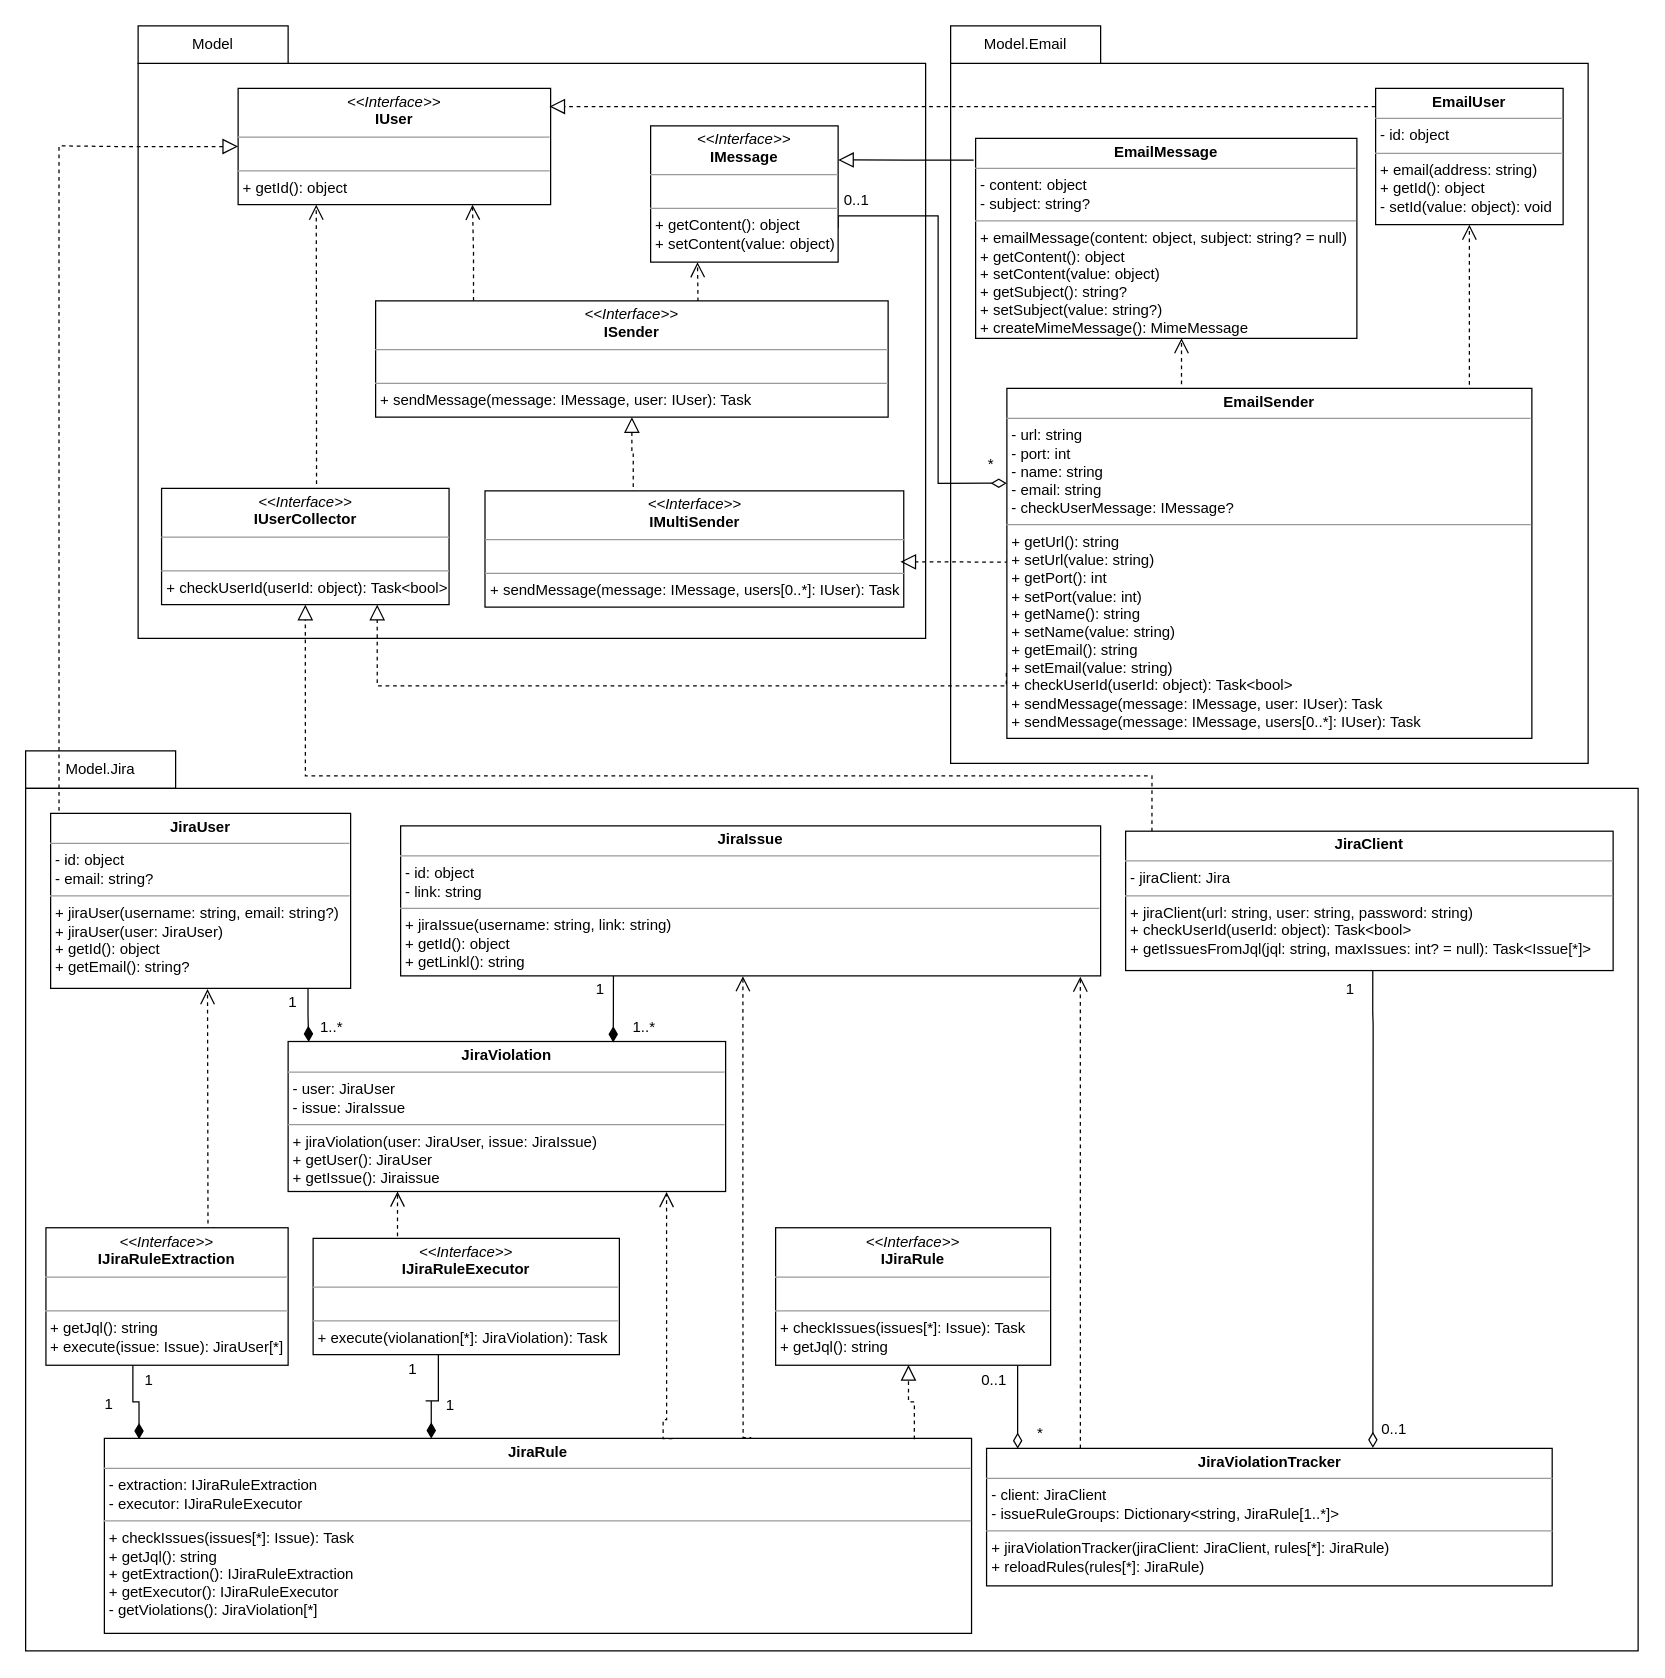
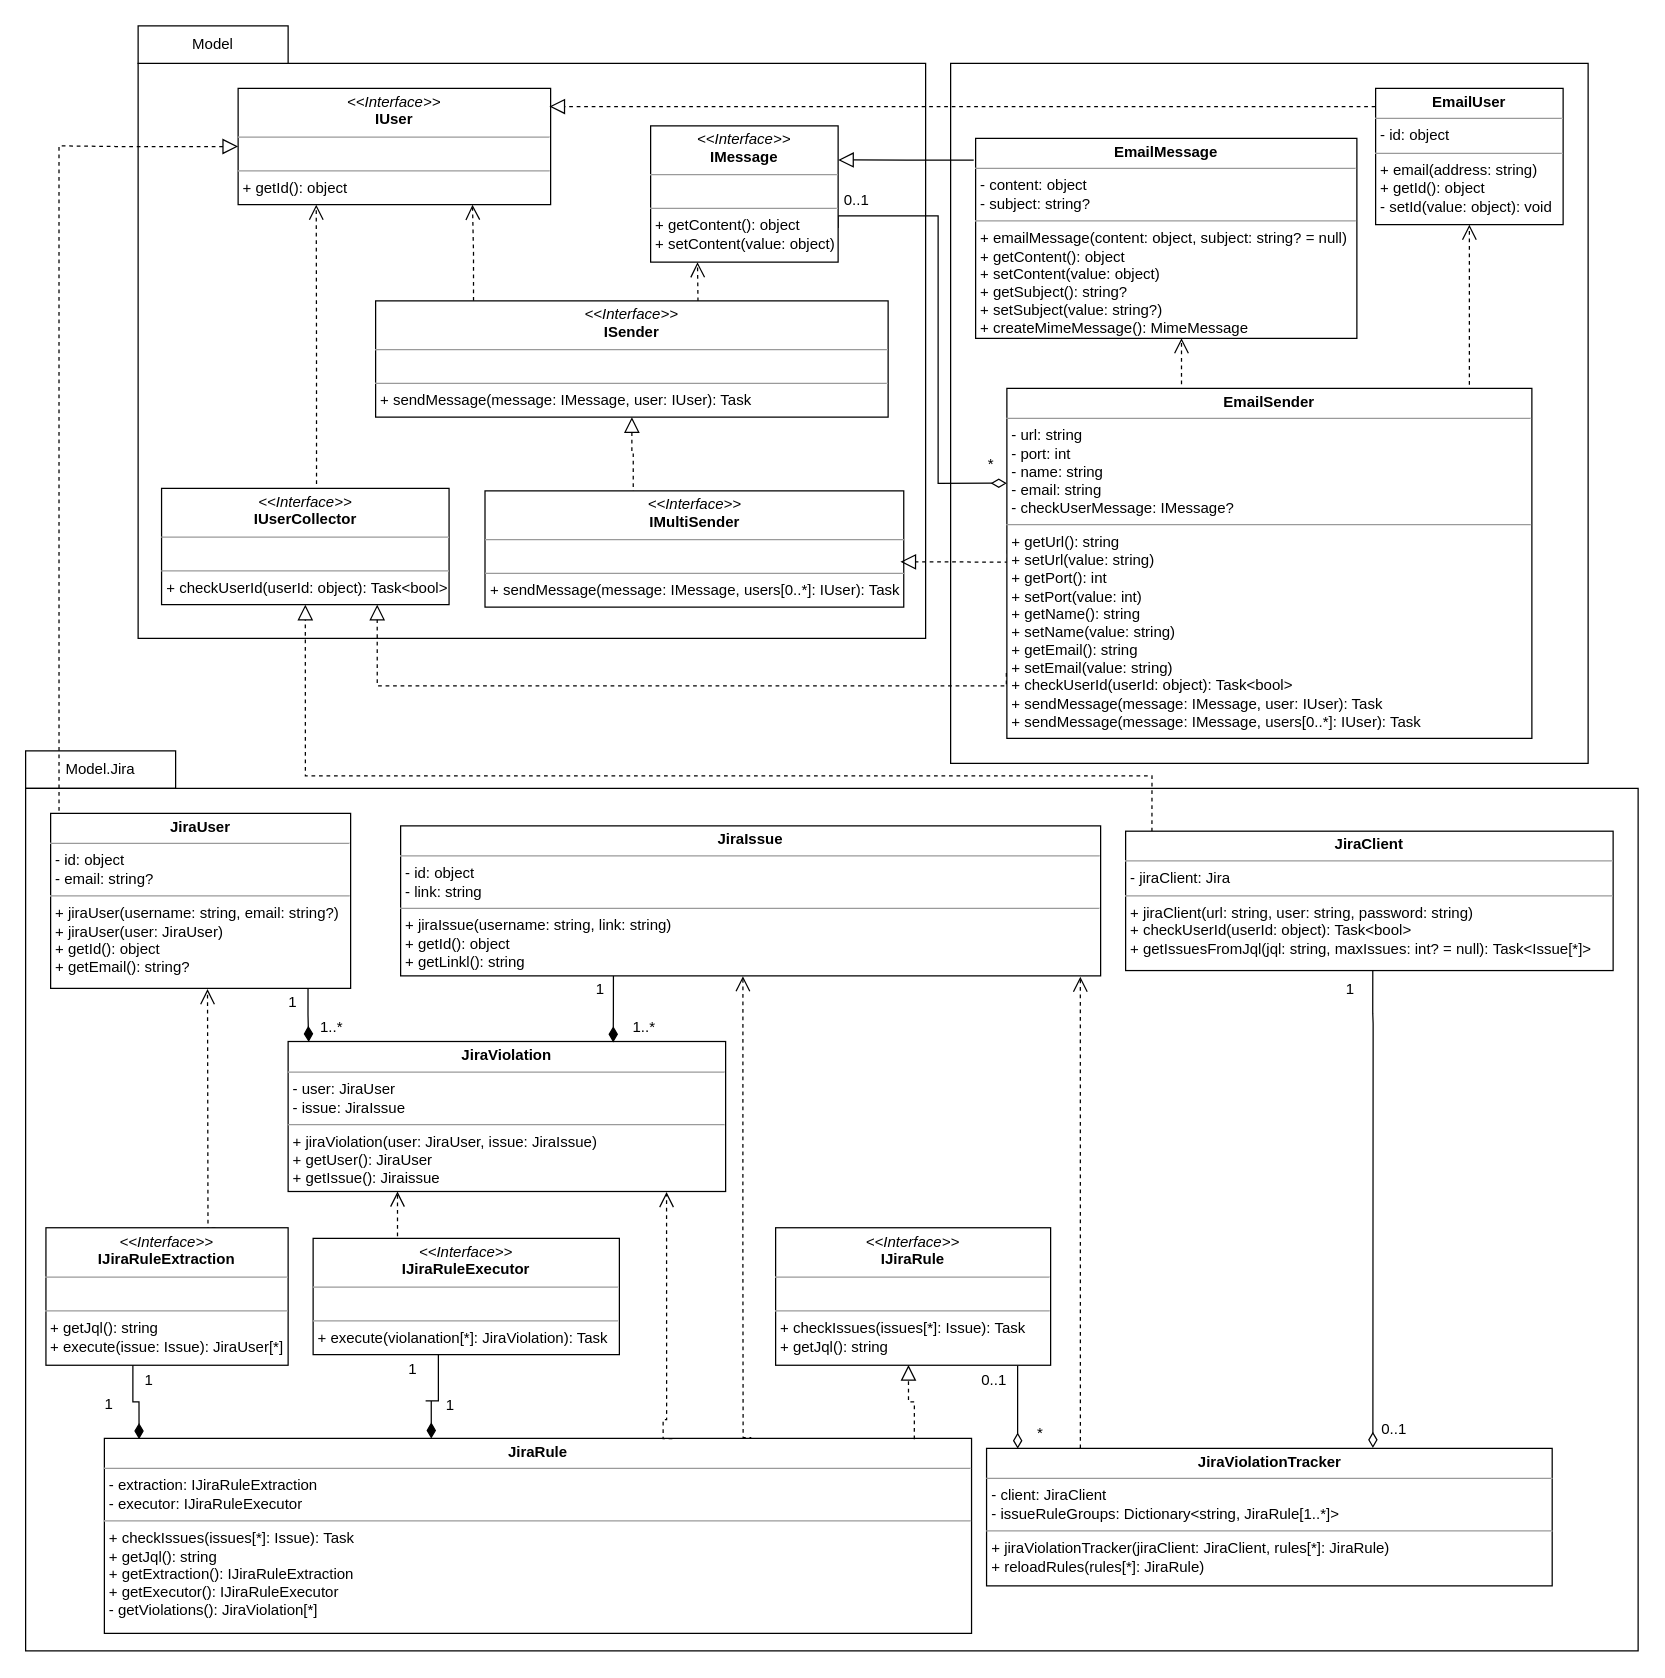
node "Model.Email": removed
